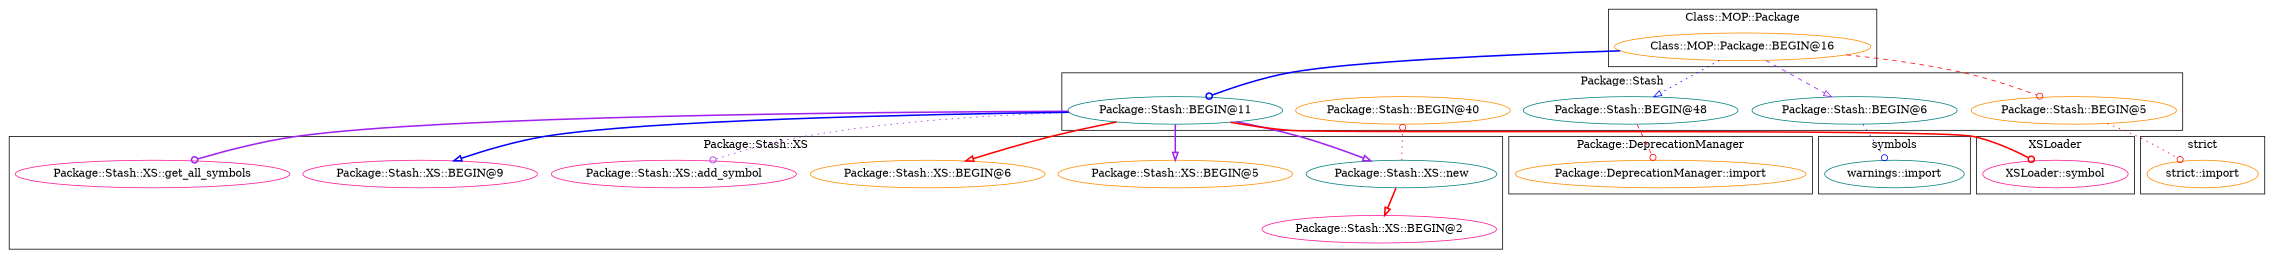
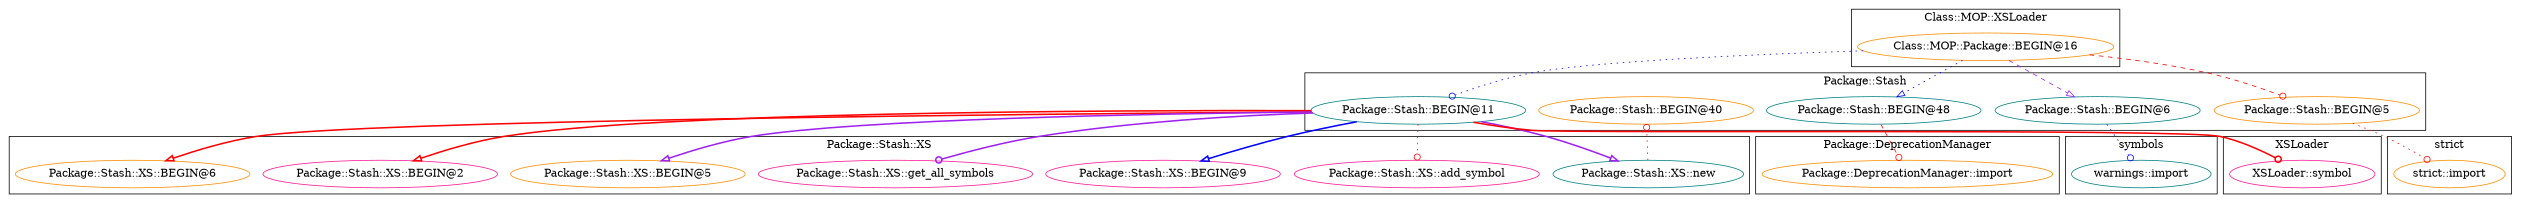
cluster "Class::MOP::Package": label "Class::MOP::Package" -> "Class::MOP::XSLoader"
edge "Class::MOP::Package::BEGIN@16" -> "Package::Stash::BEGIN@11": style bold -> dotted
edge "Package::Stash::BEGIN@11" -> "Package::Stash::XS::add_symbol": color purple -> red
edge "Package::Stash::XS::new" -> "Package::Stash::XS::BEGIN@2": now "Package::Stash::BEGIN@11" -> "Package::Stash::XS::BEGIN@2"
